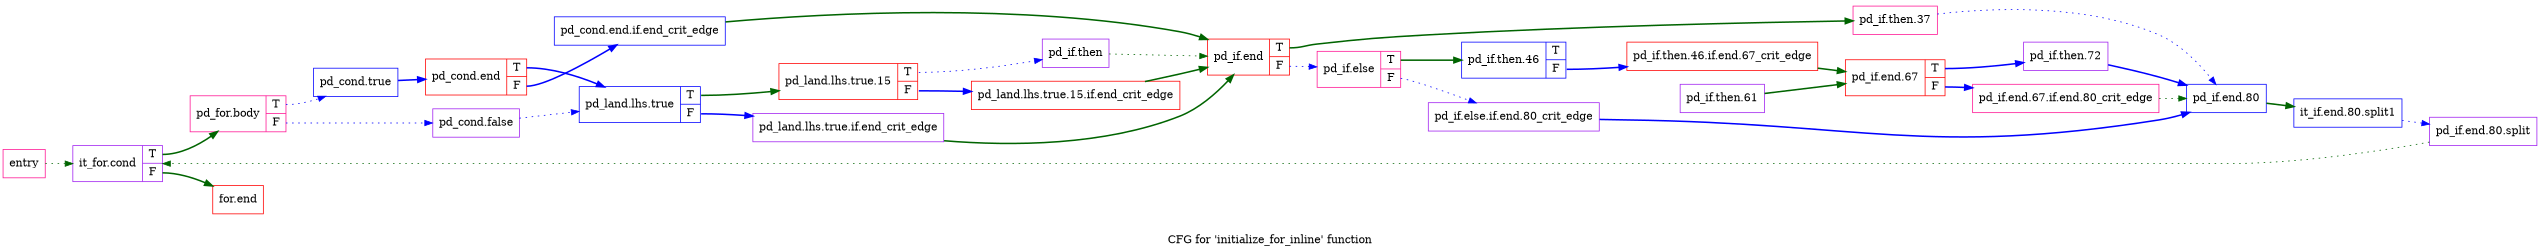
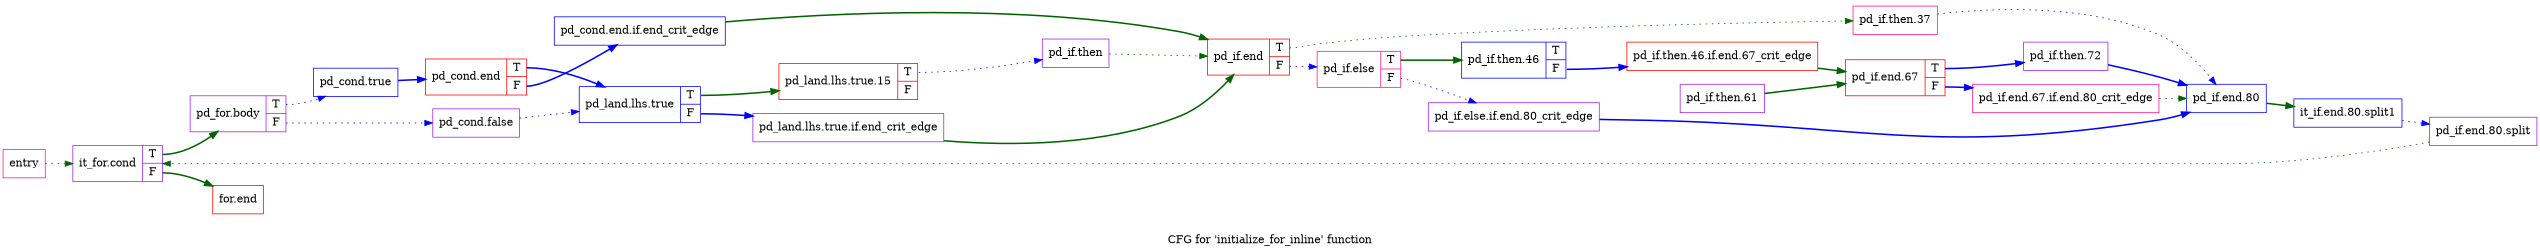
edge "pd_if.end" -> "pd_if.then.37": style bold -> dotted
node "pd_land.lhs.true.15.if.end_crit_edge": removed
node "pd_for.body": color deeppink -> purple
